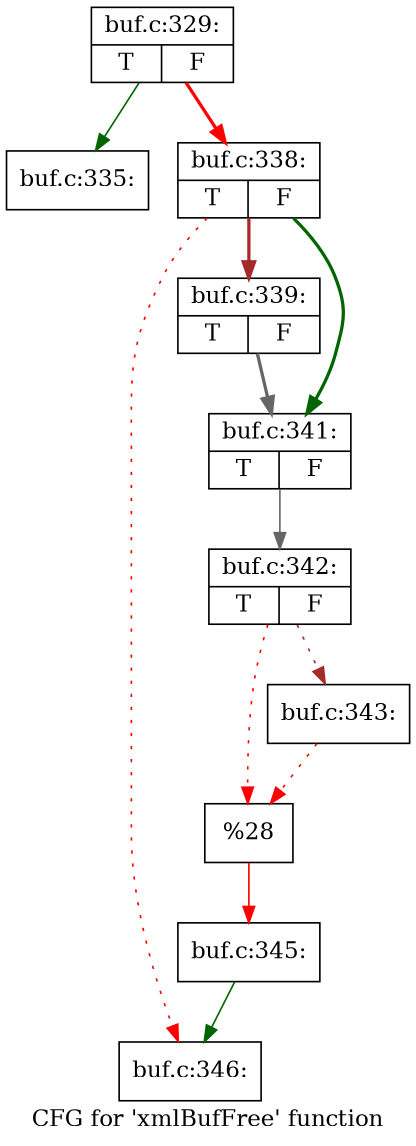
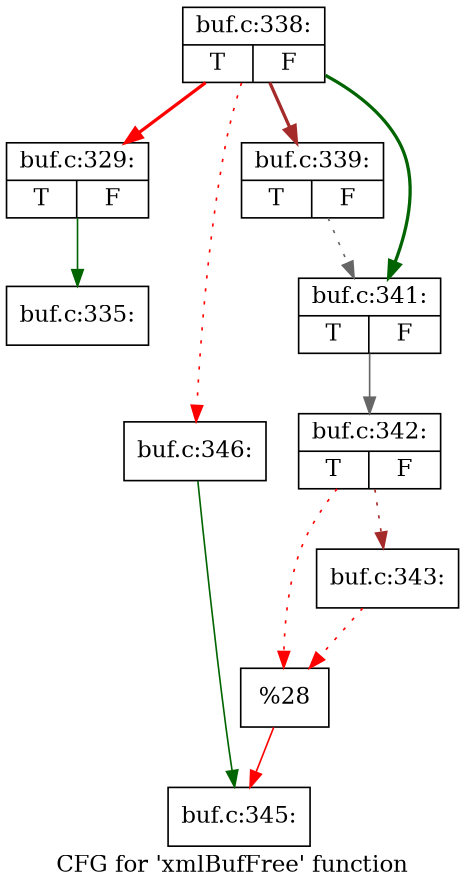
edge "buf.c:329:" -> "buf.c:338:": reversed
edge "buf.c:339:" -> "buf.c:341:": style bold -> dotted
edge "buf.c:345:" -> "buf.c:346:": reversed
